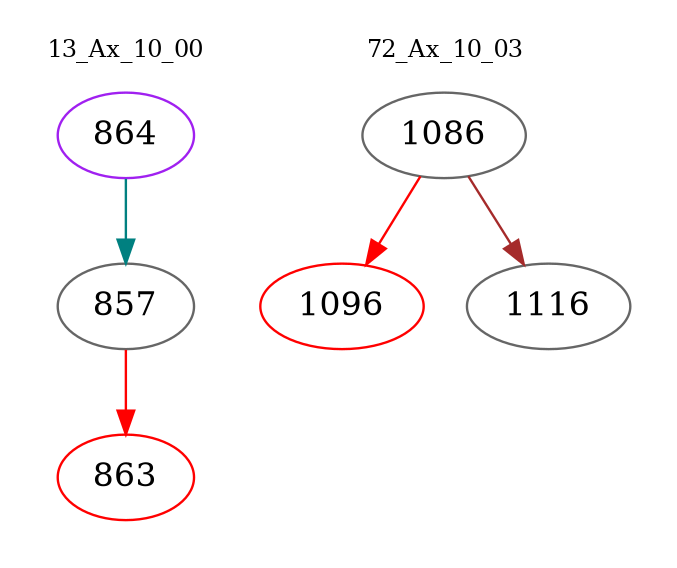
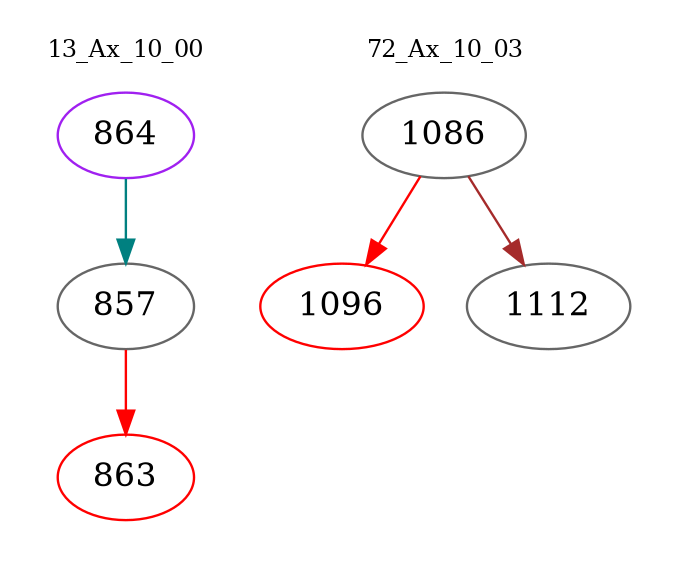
node "1116": label "1116" -> "1112"
